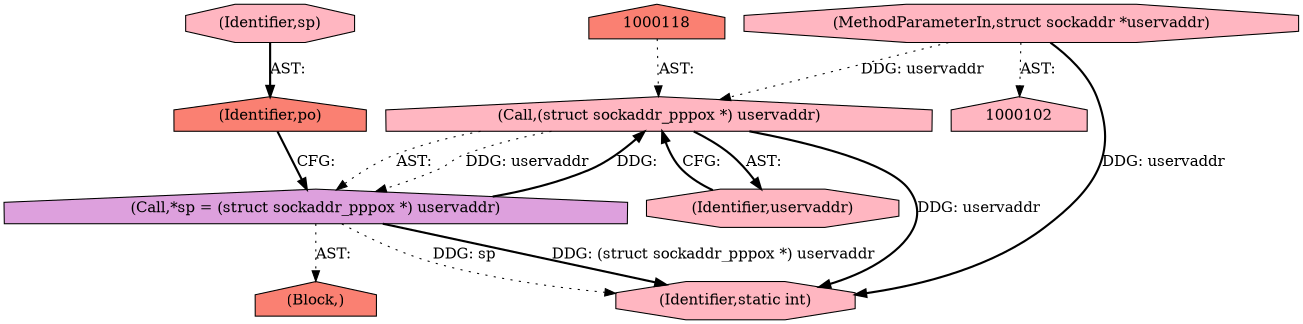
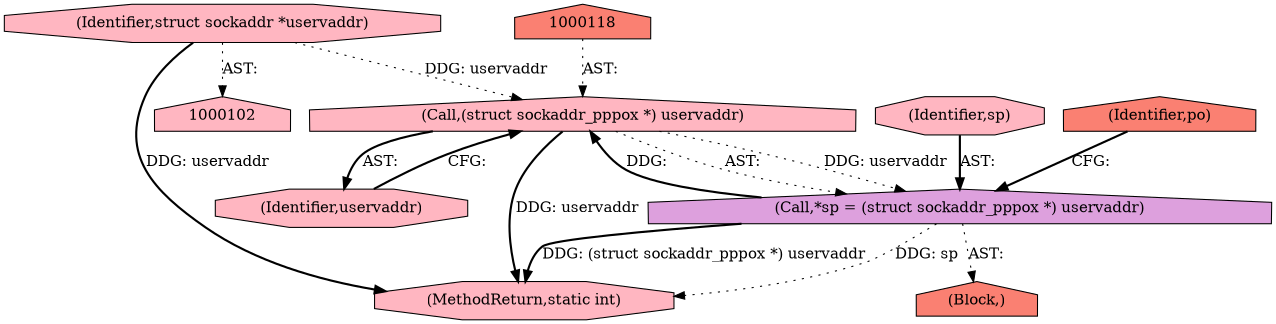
node "(MethodParameterIn,struct sockaddr *uservaddr)": label "(MethodParameterIn,struct sockaddr *uservaddr)" -> "(Identifier,struct sockaddr *uservaddr)"
edge "(Identifier,sp)" -> "(Identifier,po)": now "(Identifier,sp)" -> "(Call,*sp = (struct sockaddr_pppox *) uservaddr)"
node "(Identifier,static int)": label "(Identifier,static int)" -> "(MethodReturn,static int)"
